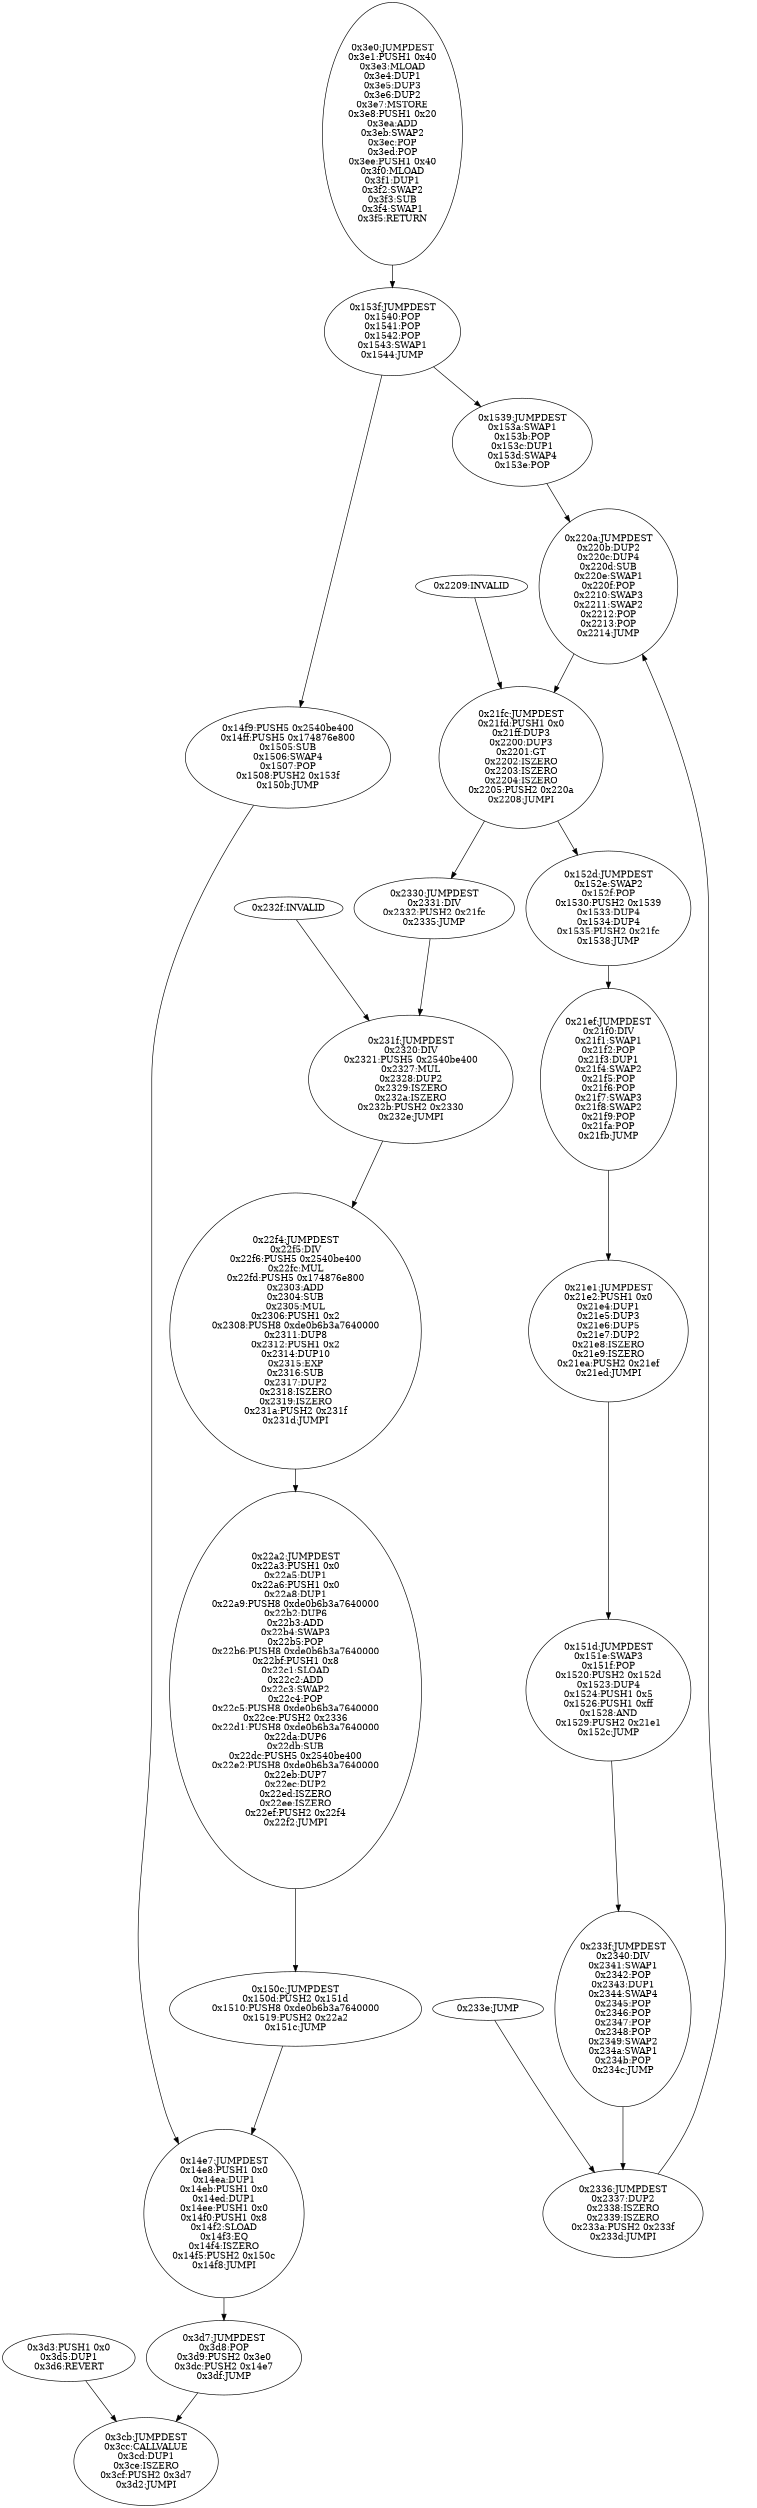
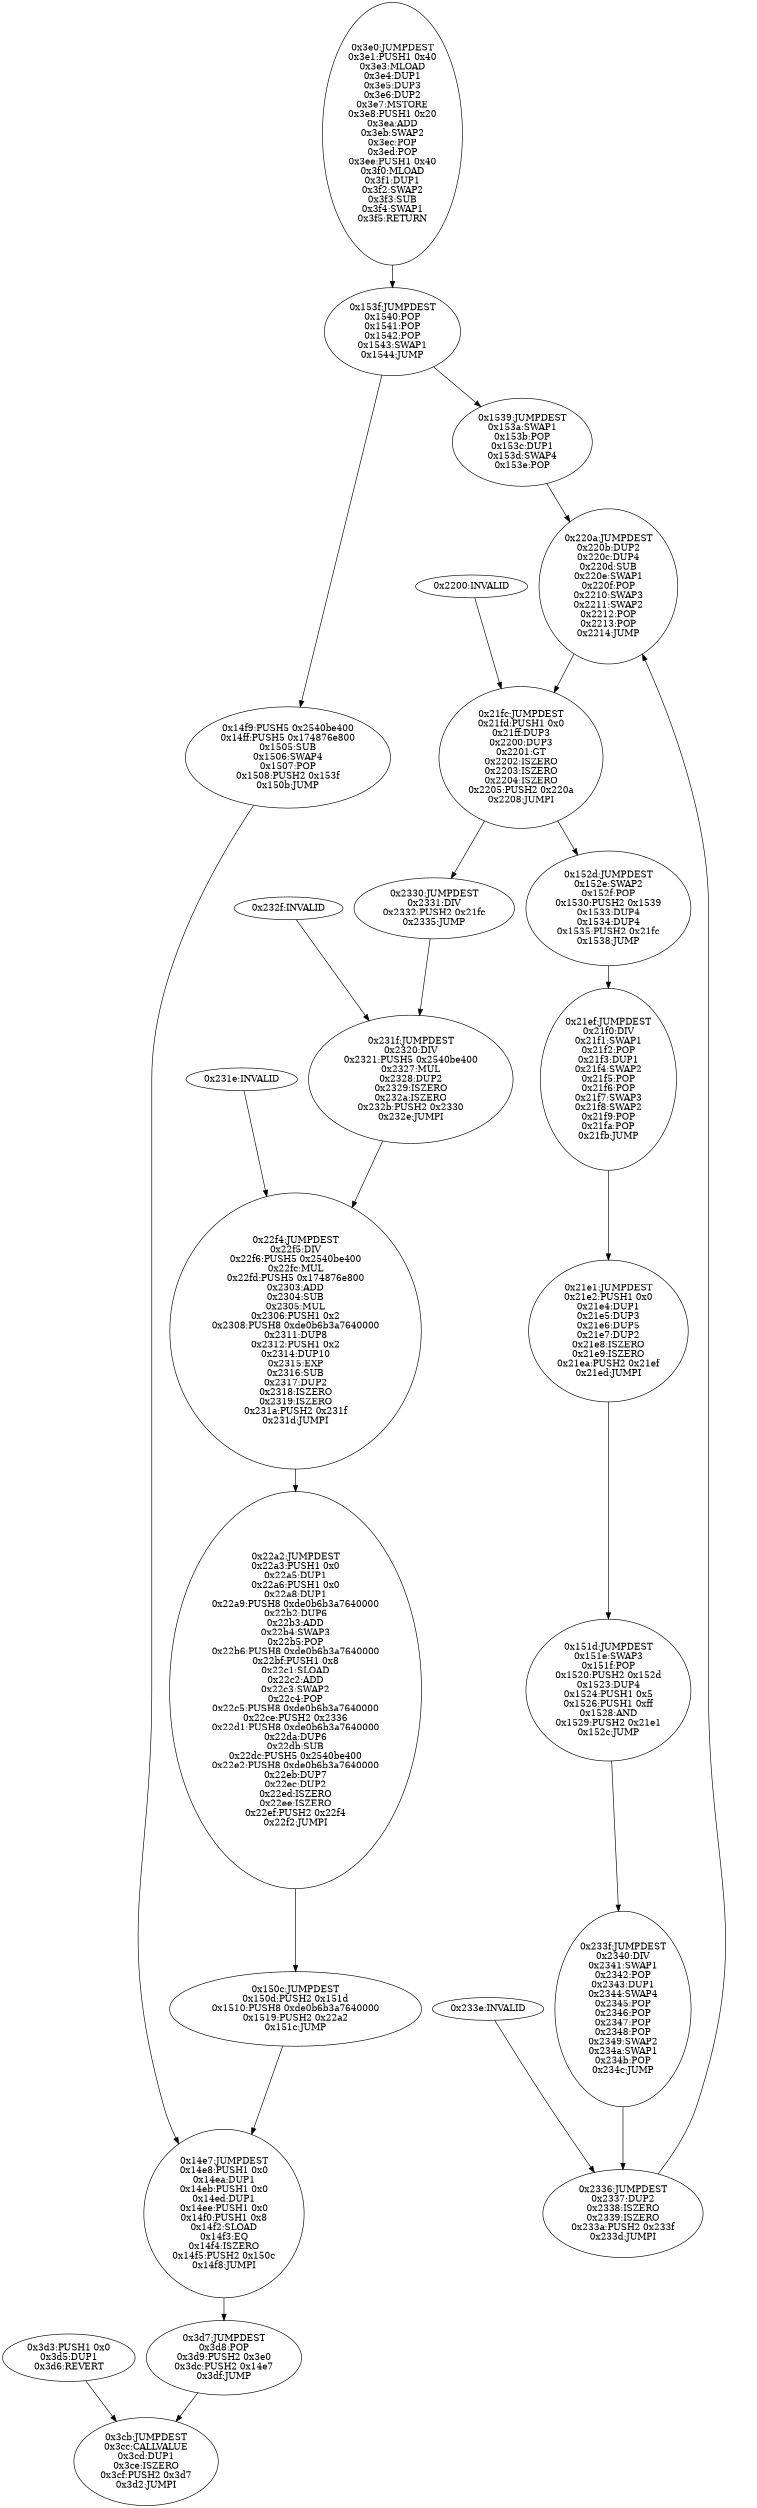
node "0x2209:INVALID": label "0x2209:INVALID" -> "0x2200:INVALID"
node "0x231e:INVALID": added
node "0x233e:JUMP": label "0x233e:JUMP" -> "0x233e:INVALID"
